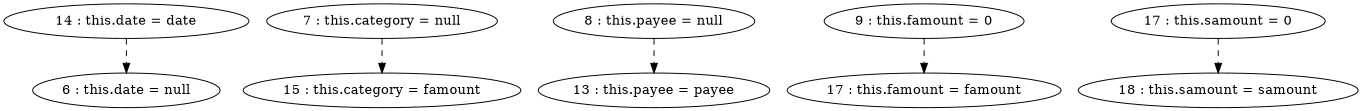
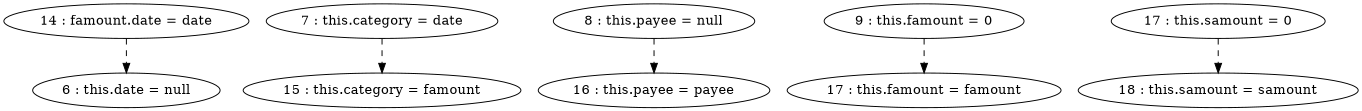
node "14 : this.date = date": label "14 : this.date = date" -> "14 : famount.date = date"
node "7 : this.category = null": label "7 : this.category = null" -> "7 : this.category = date"
node "13 : this.payee = payee": label "13 : this.payee = payee" -> "16 : this.payee = payee"
